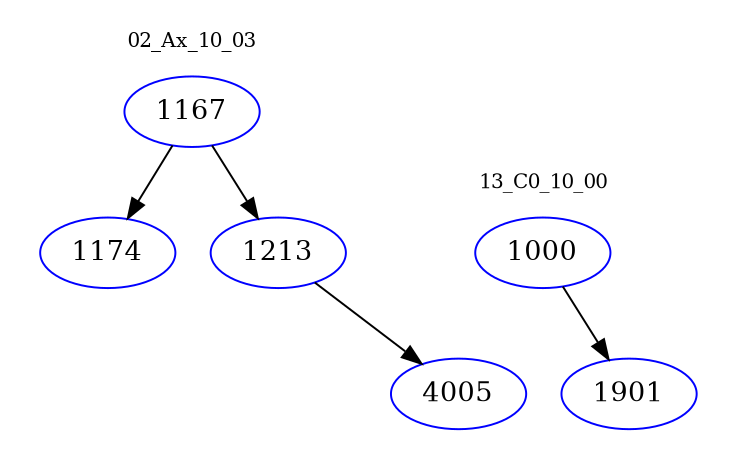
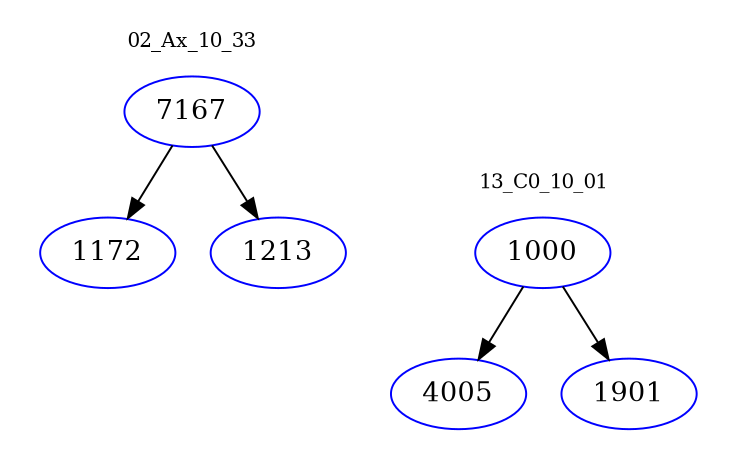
cluster "02_Ax_10_03": label "02_Ax_10_03" -> "02_Ax_10_33"
node "1167": label "1167" -> "7167"
cluster "13_C0_10_00": label "13_C0_10_00" -> "13_C0_10_01"
node "1174": label "1174" -> "1172"
edge "1213" -> "4005": now "1000" -> "4005"
